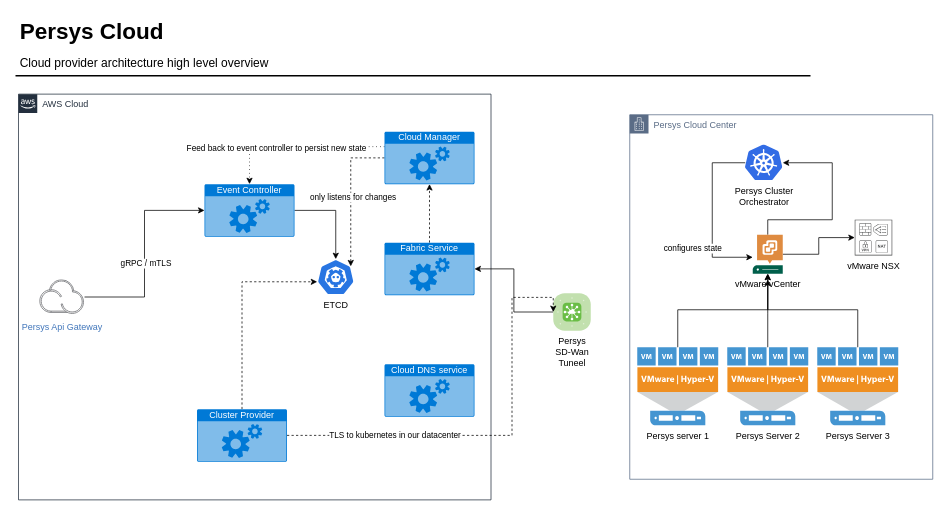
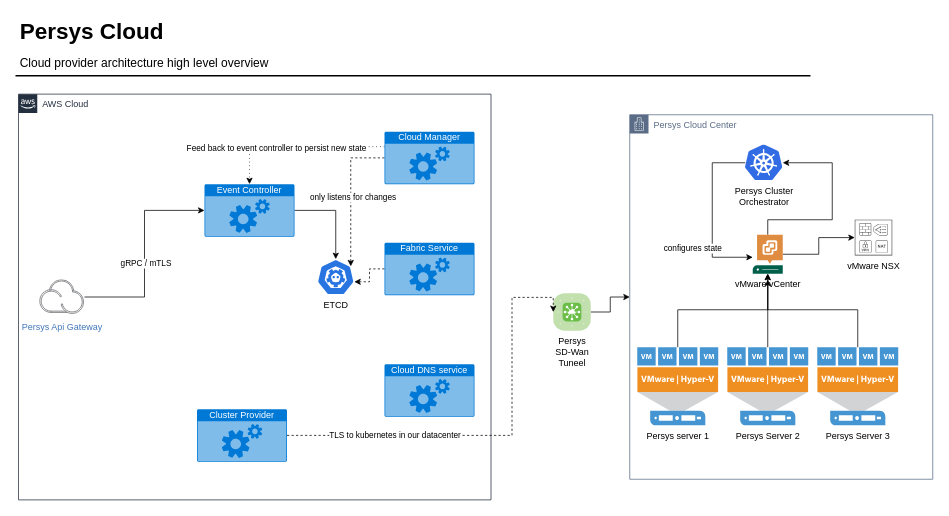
edge "Fabric Service" -> "Cloud Manager": now "Fabric Service" -> "ETCD"
edge "Cluster Provider" -> "ETCD": removed
edge "Persys SD-Wan Tuneel" -> "Fabric Service": now "Persys SD-Wan Tuneel" -> "Persys Cloud Center"
